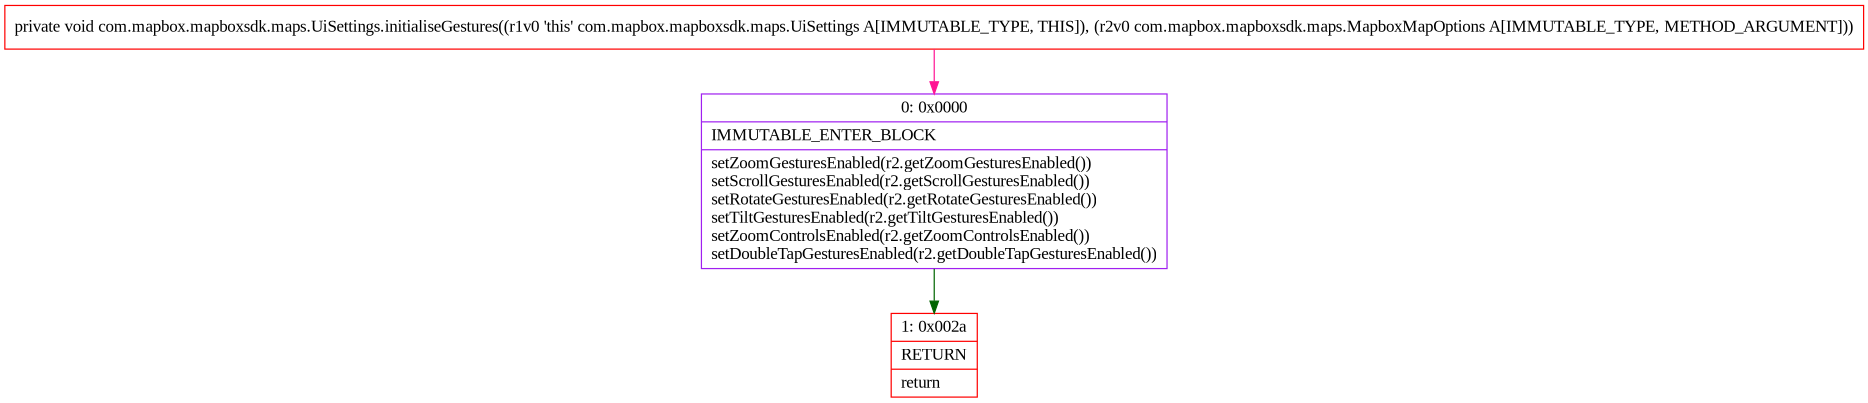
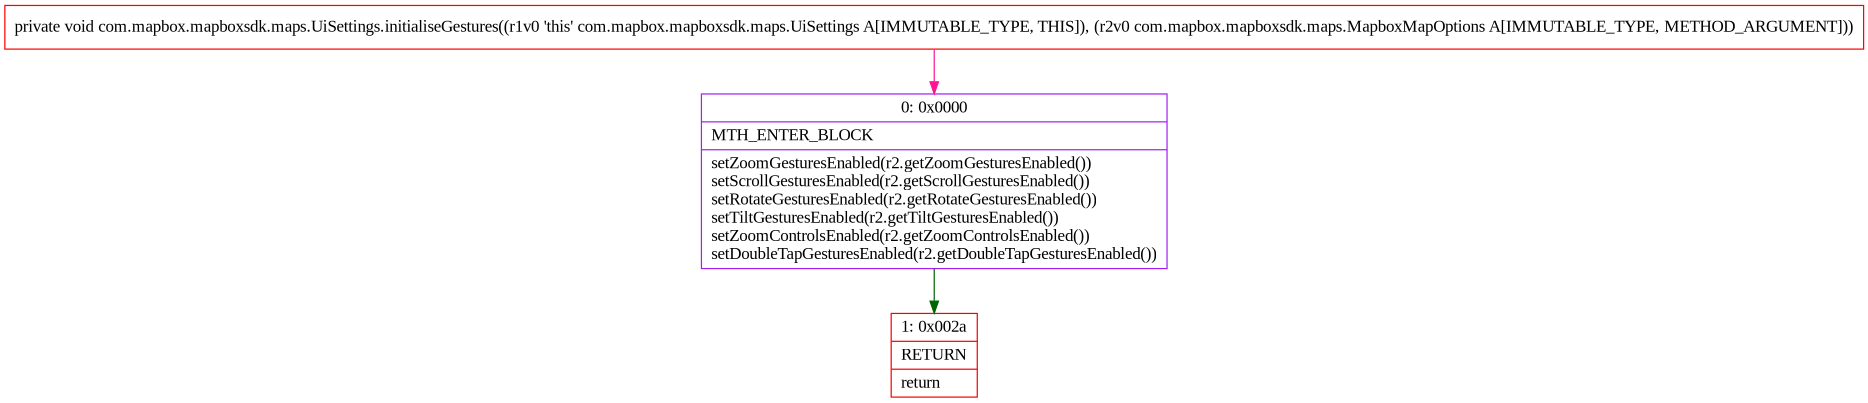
node "0: 0x0000": text "IMMUTABLE_ENTER_BLOCK" -> "MTH_ENTER_BLOCK"
